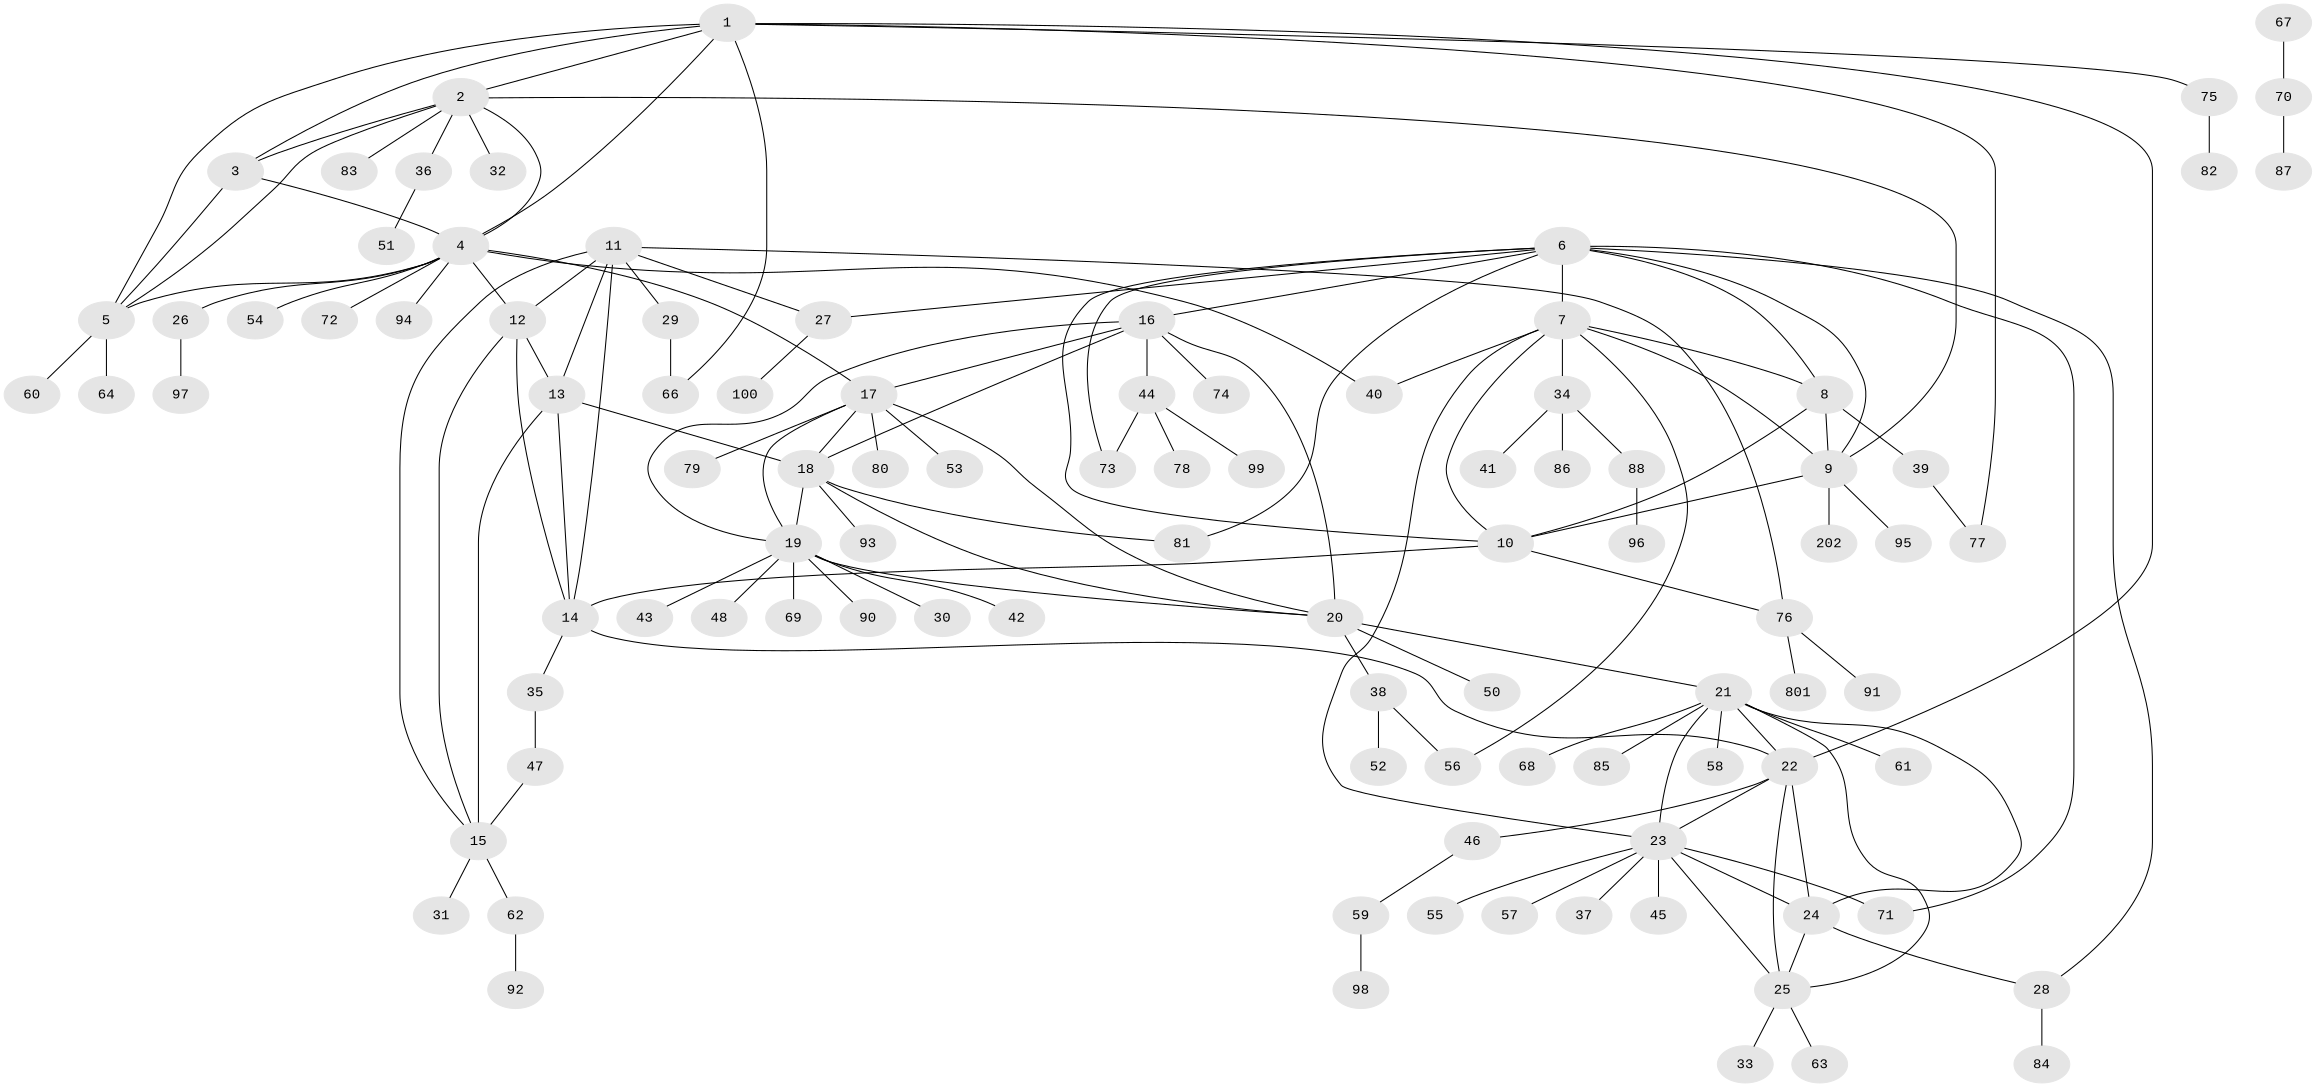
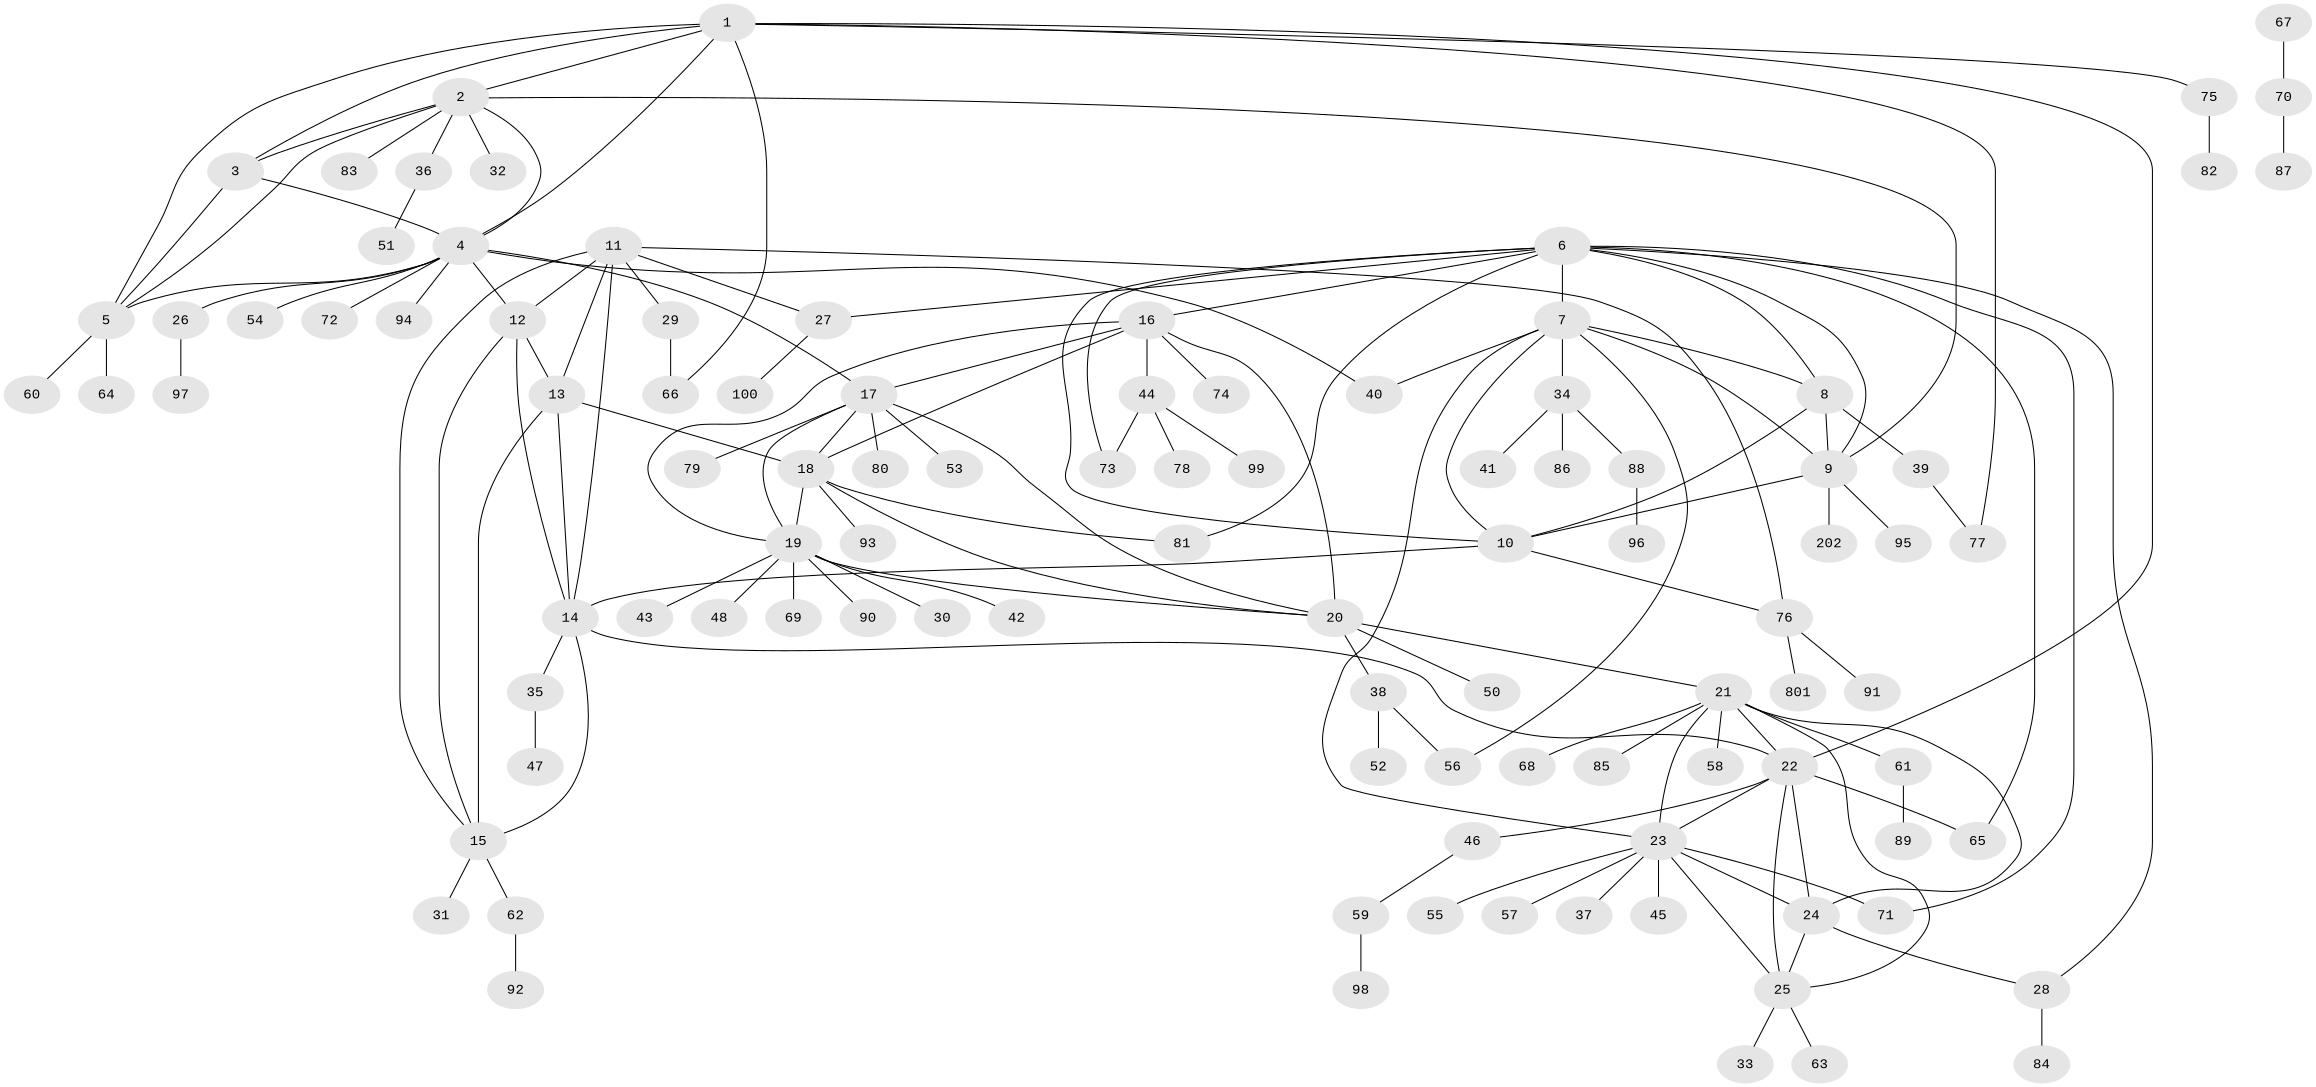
edge "47" -- "15": now "14" -- "15"
node "89": added
node "65": added
